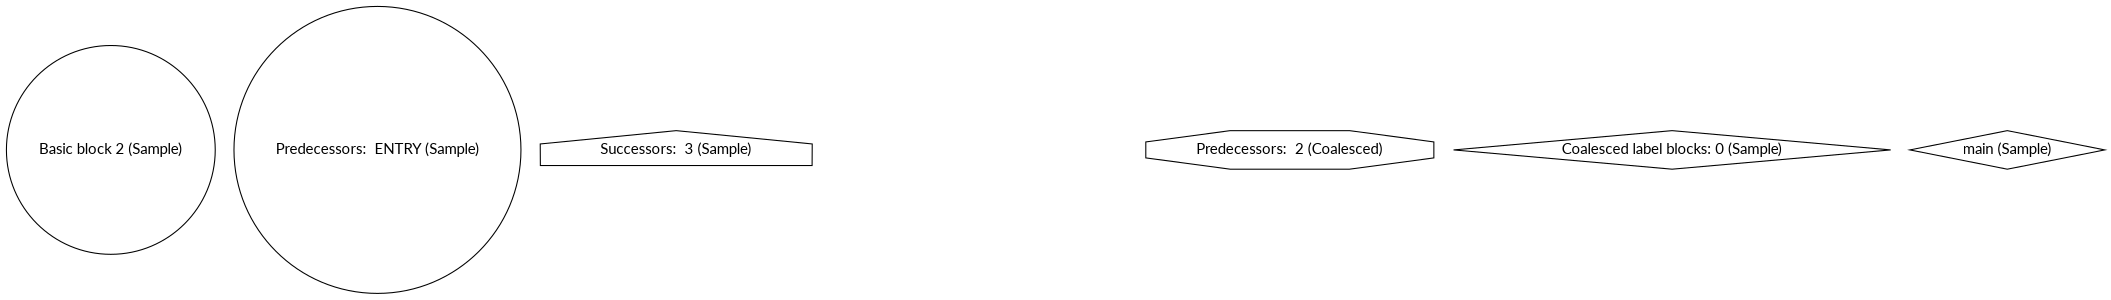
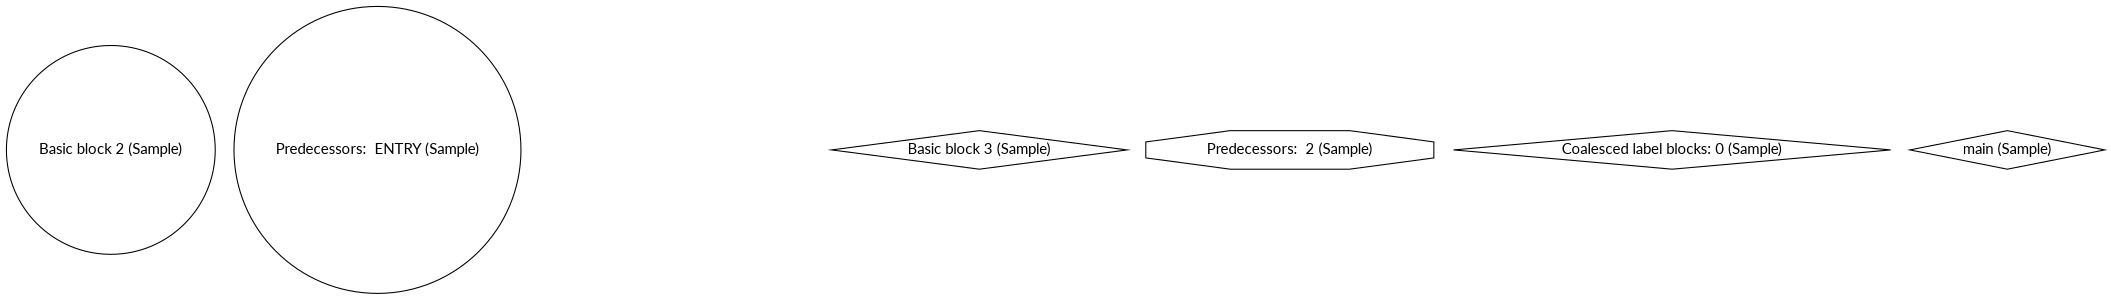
node "Successors:  3 (Sample)": removed
node "Basic block 3 (Sample)": added
node "Predecessors:  2 (Coalesced)": label "Predecessors:  2 (Coalesced)" -> "Predecessors:  2 (Sample)"
